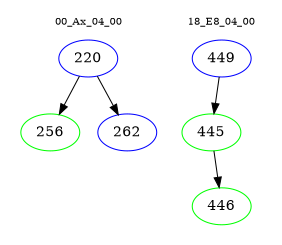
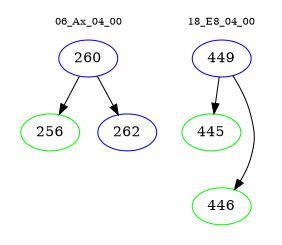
cluster "00_Ax_04_00": label "00_Ax_04_00" -> "06_Ax_04_00"
node "220": label "220" -> "260"
edge "445" -> "446": now "449" -> "446"
